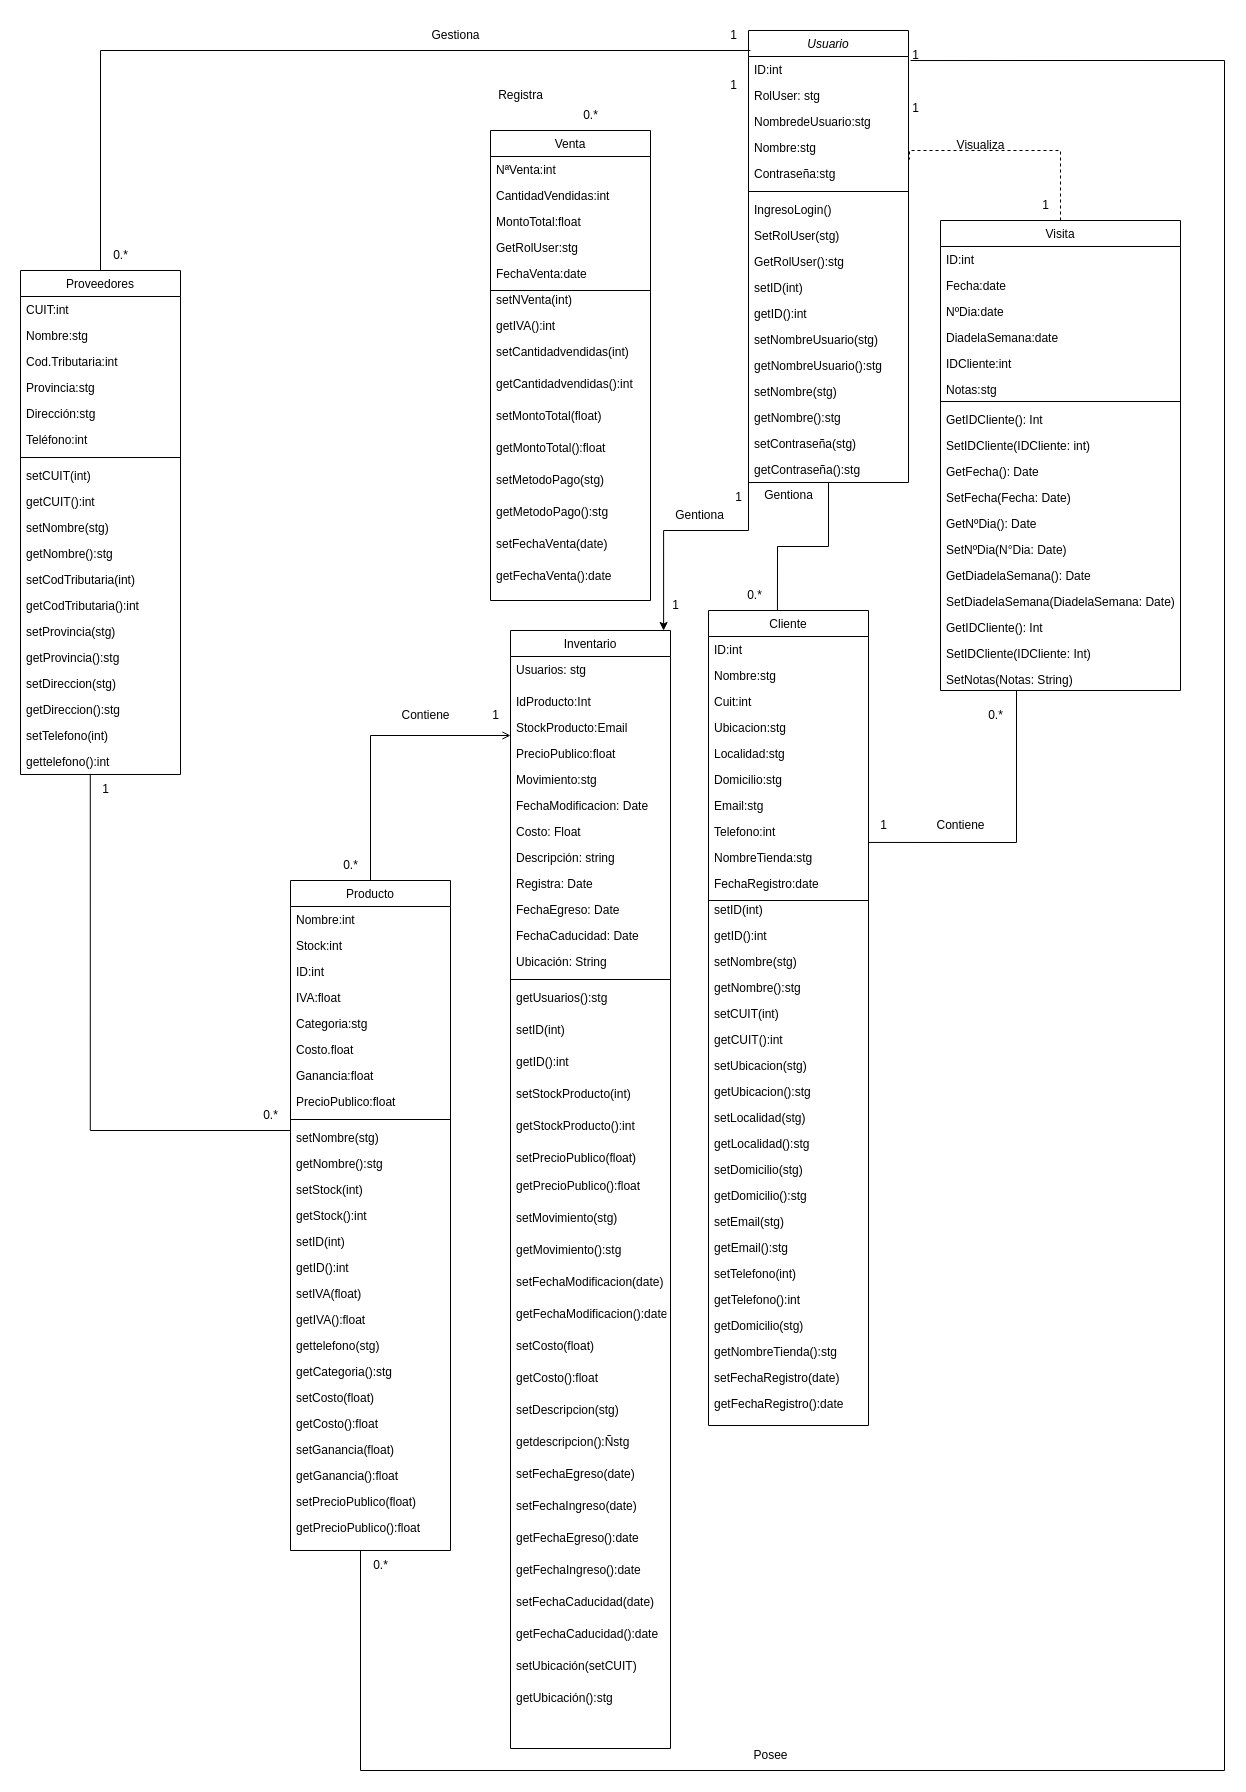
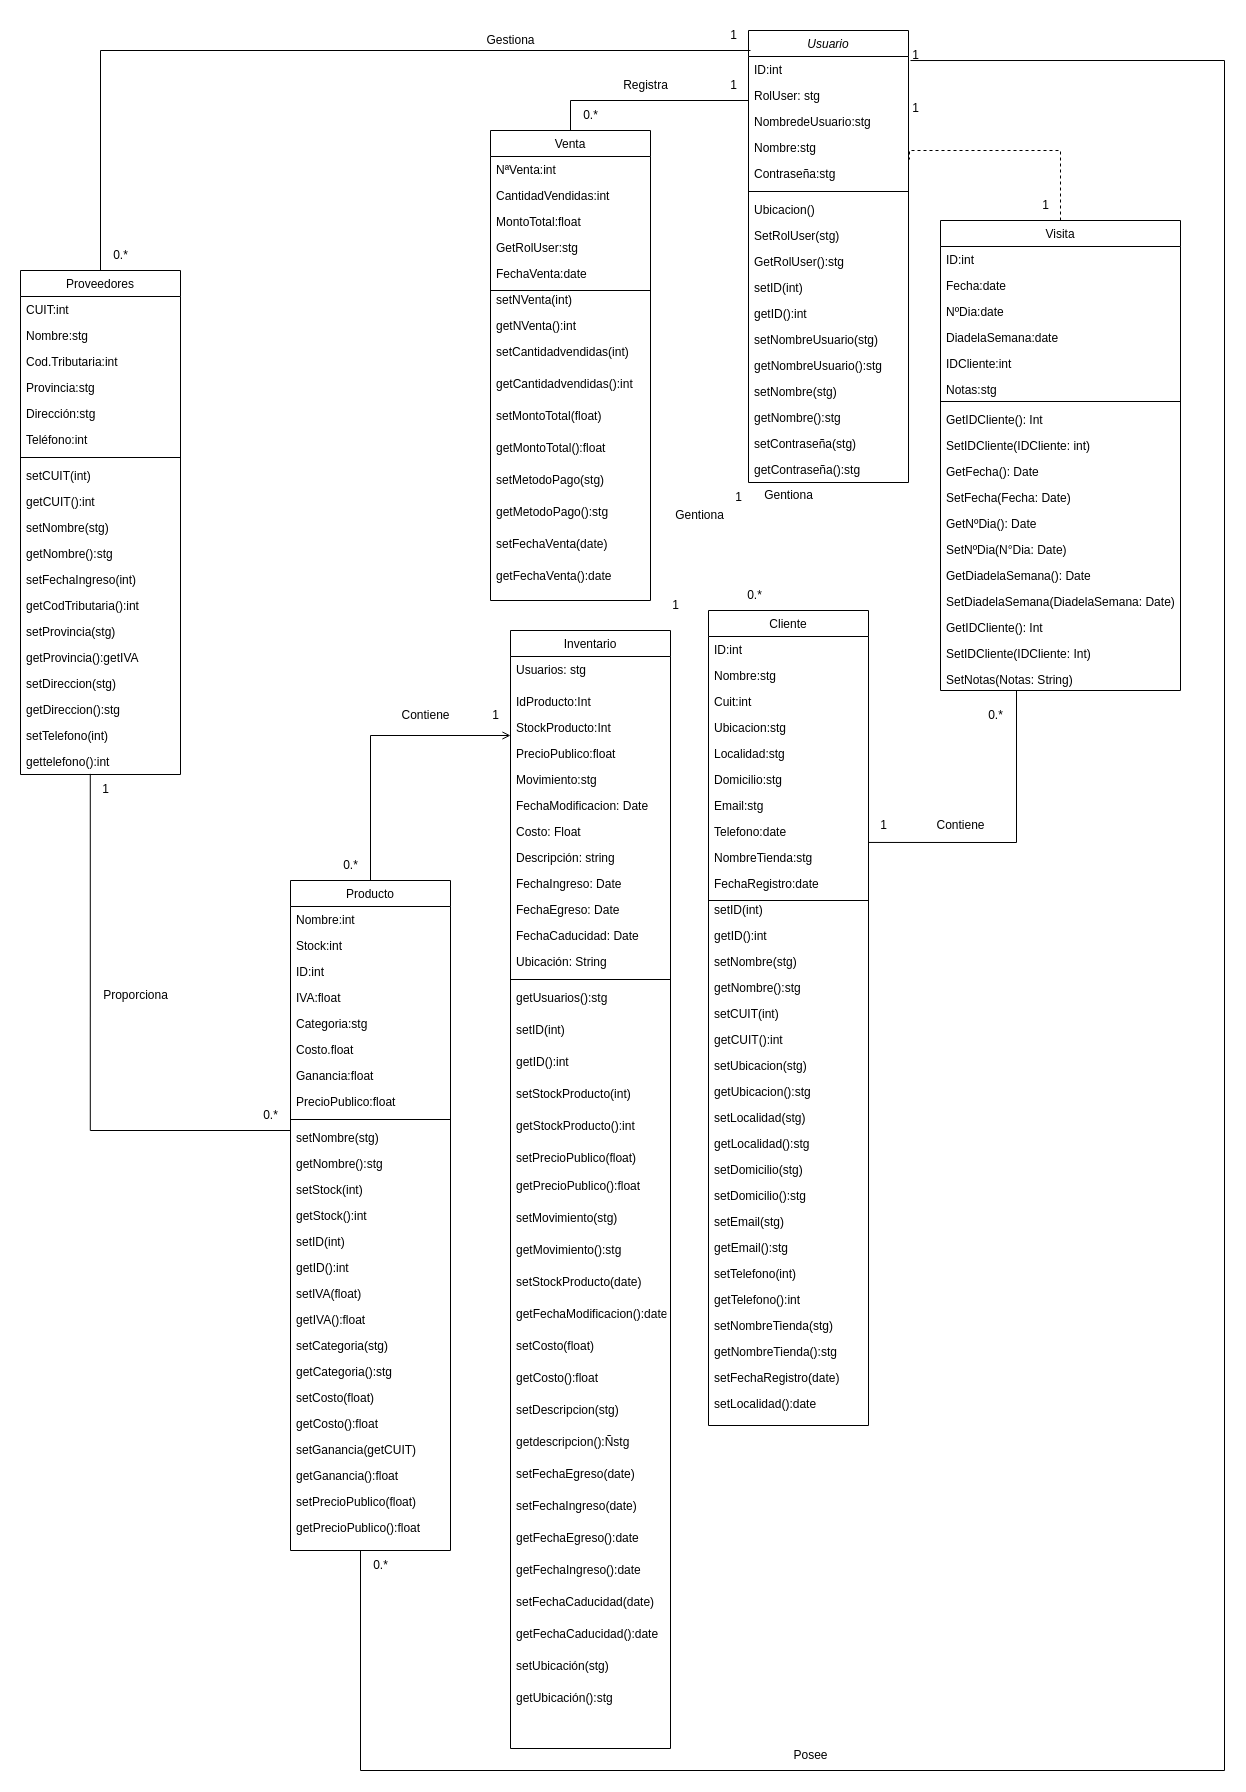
node "Gestiona": moved (456, 36) -> (511, 41)
node "Registra": moved (521, 96) -> (646, 86)
edge "NombredeUsuario:stg" -- "Venta": added
node "Visualiza": removed
node "IngresoLogin()": label "IngresoLogin()" -> "Ubicacion()"
node "getIVA():int": label "getIVA():int" -> "getNVenta():int"
edge "setContraseña(stg)" -> "Inventario": removed
edge "Usuario" -- "Cliente": removed
node "setCodTributaria(int)": label "setCodTributaria(int)" -> "setFechaIngreso(int)"
node "getProvincia():stg": label "getProvincia():stg" -> "getProvincia():getIVA"
node "StockProducto:Email": label "StockProducto:Email" -> "StockProducto:Int"
node "Telefono:int": label "Telefono:int" -> "Telefono:date"
node "Registra: Date": label "Registra: Date" -> "FechaIngreso: Date"
node "Proporciona": added
node "getDomicilio():stg": label "getDomicilio():stg" -> "setDomicilio():stg"
node "setFechaModificacion(date)": label "setFechaModificacion(date)" -> "setStockProducto(date)"
node "getDomicilio(stg)": label "getDomicilio(stg)" -> "setNombreTienda(stg)"
node "gettelefono(stg)": label "gettelefono(stg)" -> "setCategoria(stg)"
node "getFechaRegistro():date": label "getFechaRegistro():date" -> "setLocalidad():date"
node "setGanancia(float)": label "setGanancia(float)" -> "setGanancia(getCUIT)"
node "setUbicación(setCUIT)": label "setUbicación(setCUIT)" -> "setUbicación(stg)"
node "Posee": moved (771, 1756) -> (811, 1756)
